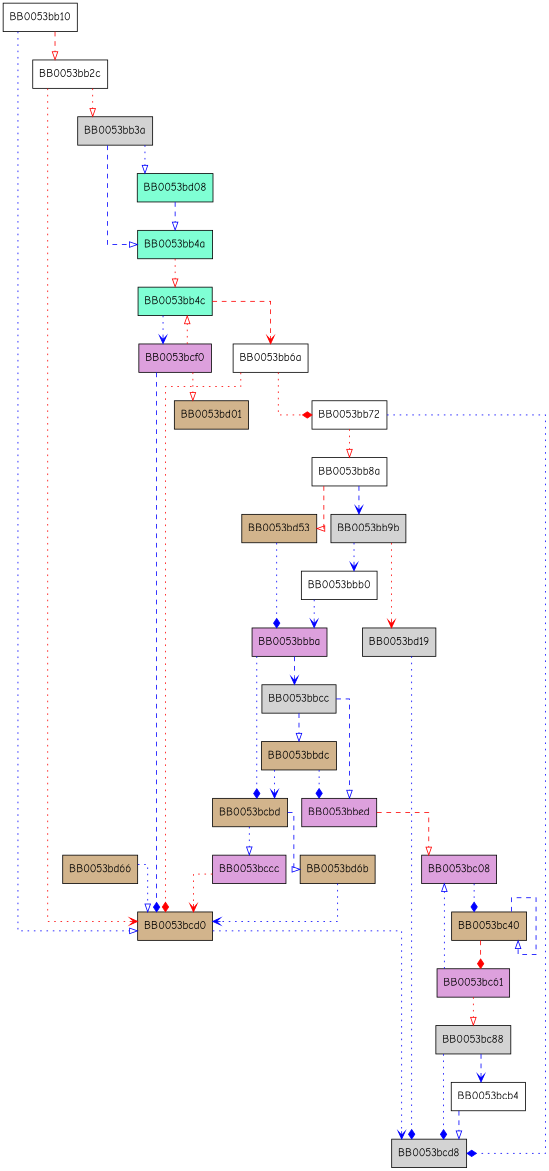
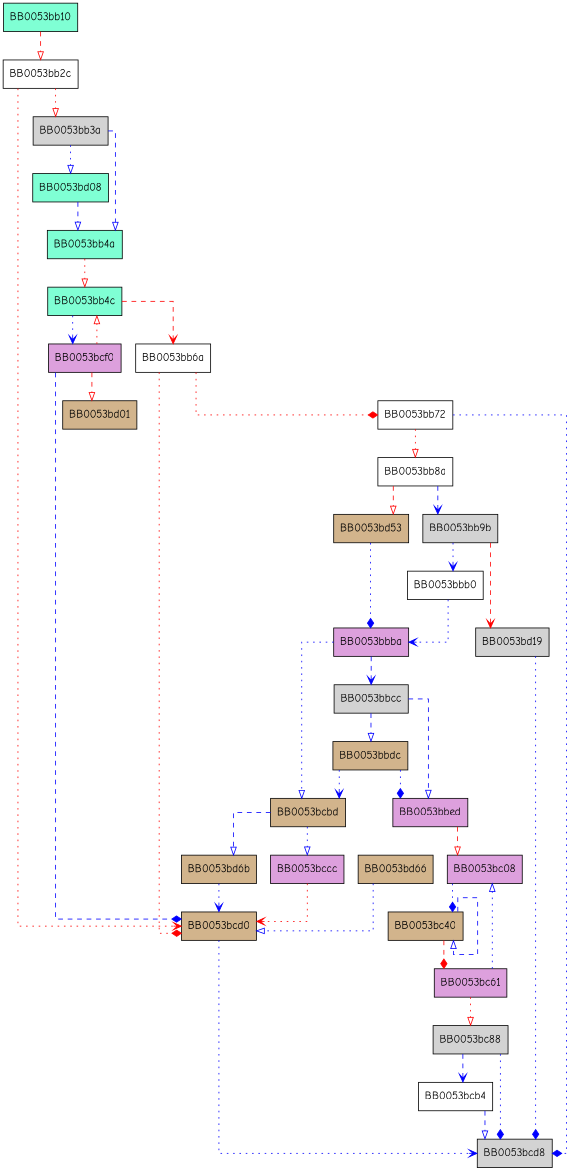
node "BB0053bb10": fillcolor white -> aquamarine
edge "BB0053bcf0" -> "BB0053bd01": style dotted -> dashed
edge "BB0053bb10" -> "BB0053bcd0": removed
edge "BB0053bb9b" -> "BB0053bd19": style dotted -> dashed
edge "BB0053bbba" -> "BB0053bcbd": arrowhead diamond -> onormal
